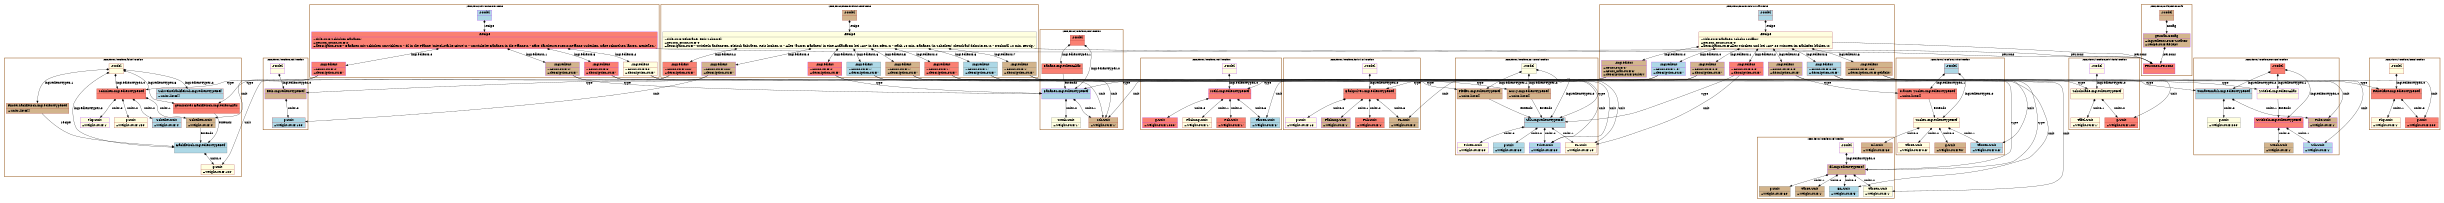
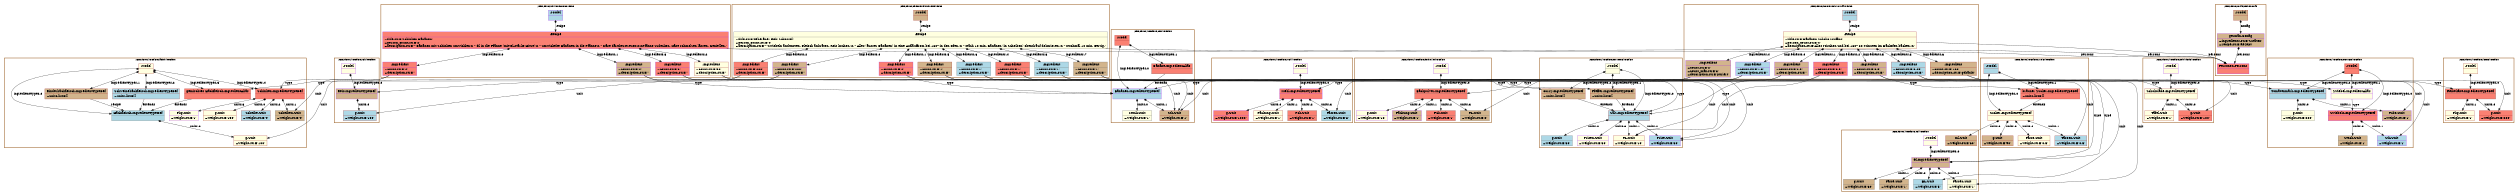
edge "Zwiebel:IngredientAlias" -- "Zwiebeln:IngredientTypeDef": label "extends" -> "type"
edge "Scheiben:Unit" -- "Hackfleisch:IngredientTypeDef": now "Schweinehackfleisch:IngredientTypeDef" -- "Hackfleisch:IngredientTypeDef"
